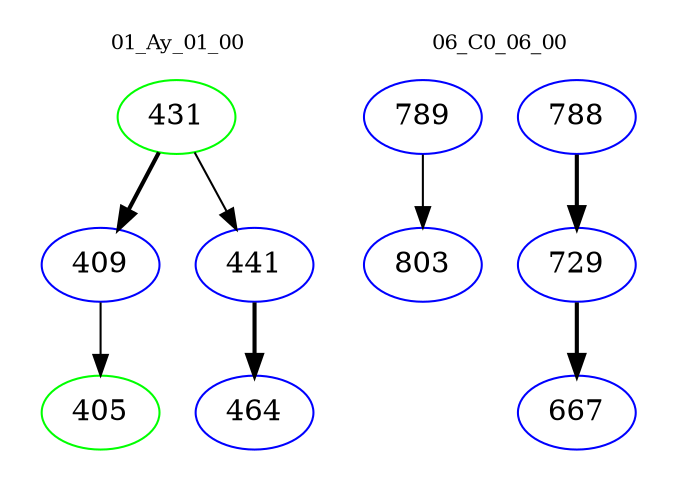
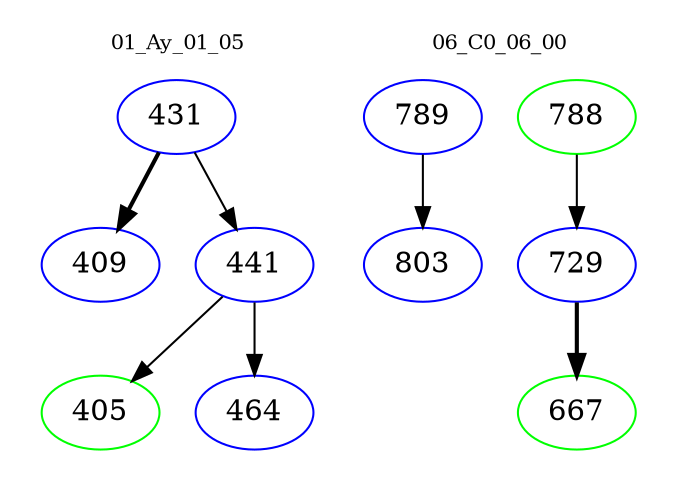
cluster "01_Ay_01_00": label "01_Ay_01_00" -> "01_Ay_01_05"
node "431": color green -> blue
node "788": color blue -> green
edge "788" -> "729": style bold -> solid
edge "409" -> "405": now "441" -> "405"
edge "441" -> "464": style bold -> solid
node "667": color blue -> green
